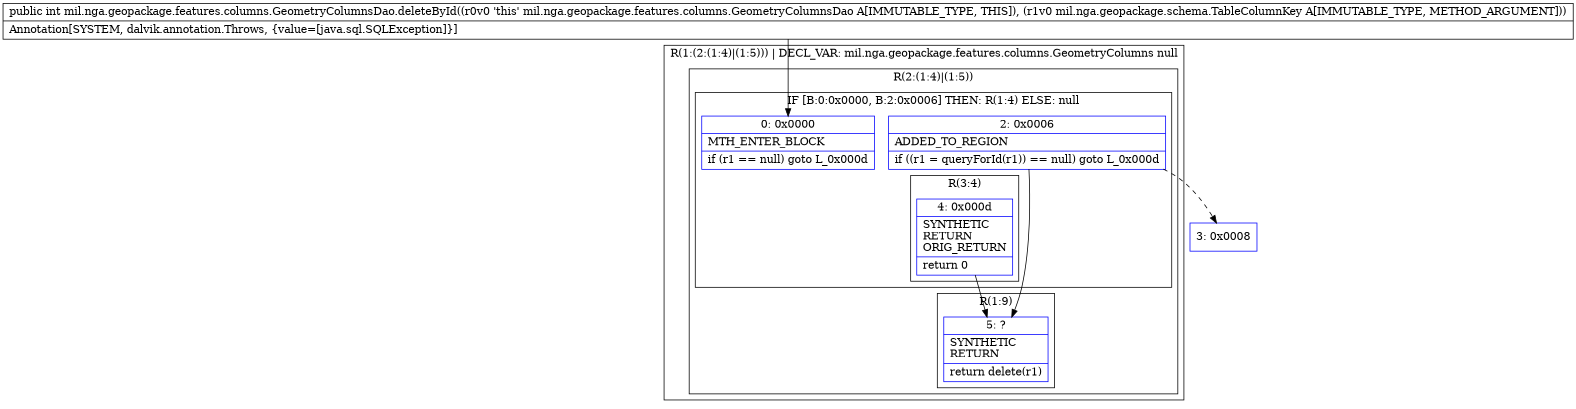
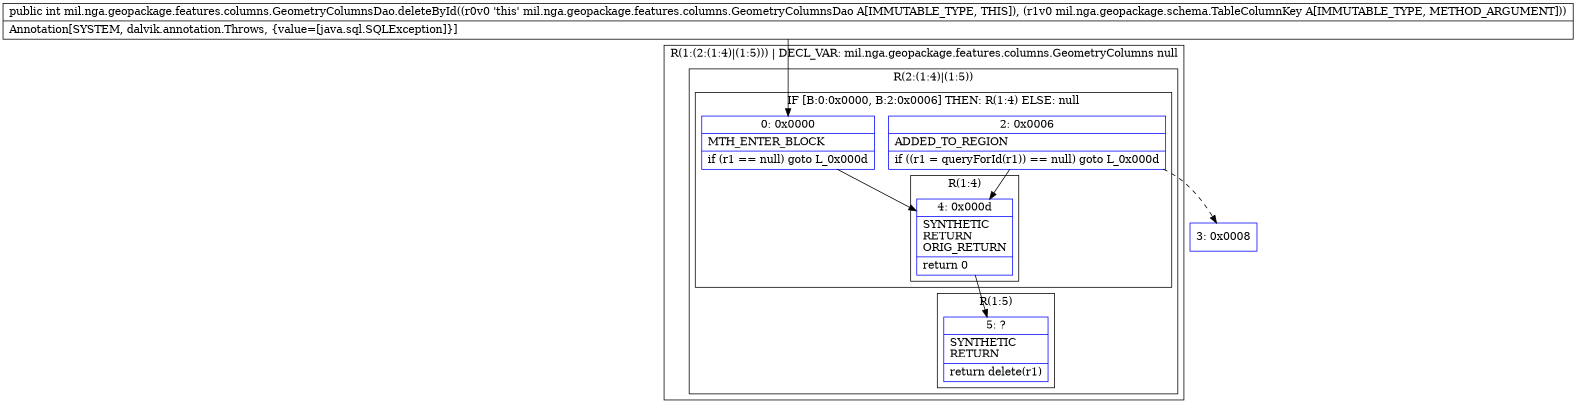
cluster "R(3:4)": label "R(3:4)" -> "R(1:4)"
edge "0: 0x0000" -> "4: 0x000d": added
edge "2: 0x0006" -> "5: ?": now "2: 0x0006" -> "4: 0x000d"
cluster "R(1:9)": label "R(1:9)" -> "R(1:5)"
